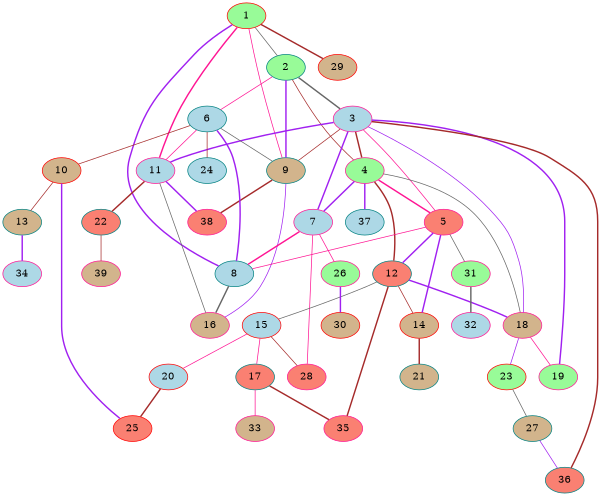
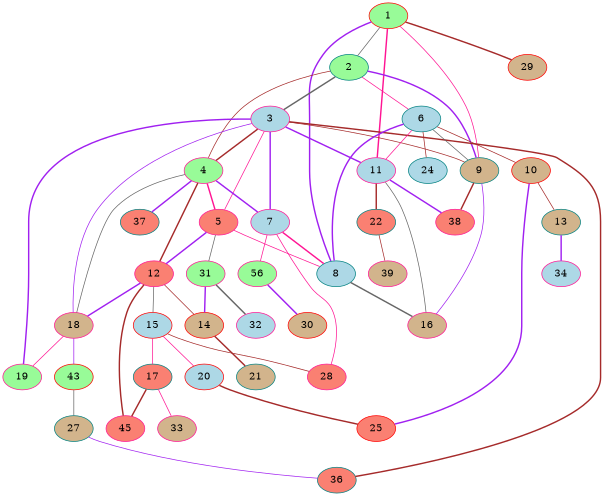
node "37": fillcolor lightblue -> salmon
node "26": label "26" -> "56"
node "12": color teal -> deeppink
edge "5" -- "14": now "31" -- "14"
node "23": label "23" -> "43"
node "35": label "35" -> "45"
